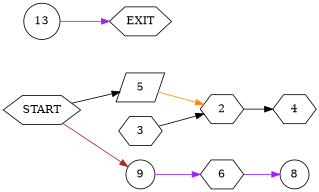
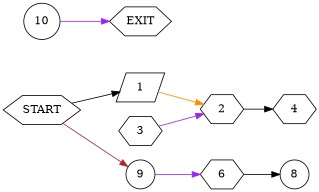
node "13": label "13" -> "10"
node "5": label "5" -> "1"
edge "3" -> "2": color black -> purple
edge "6" -> "8": color purple -> black
